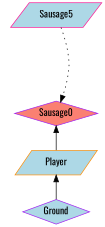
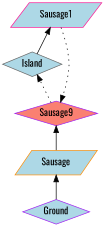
node "Sausage5": label "Sausage5" -> "Sausage1"
node "Island": added
node "Sausage0": label "Sausage0" -> "Sausage9"
node "Player": label "Player" -> "Sausage"
